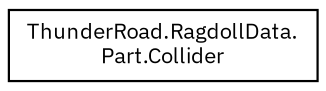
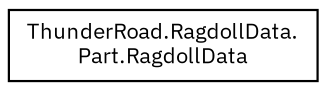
node "ThunderRoad.RagdollData. Part.Collider": label "ThunderRoad.RagdollData. Part.Collider" -> "ThunderRoad.RagdollData. Part.RagdollData"
